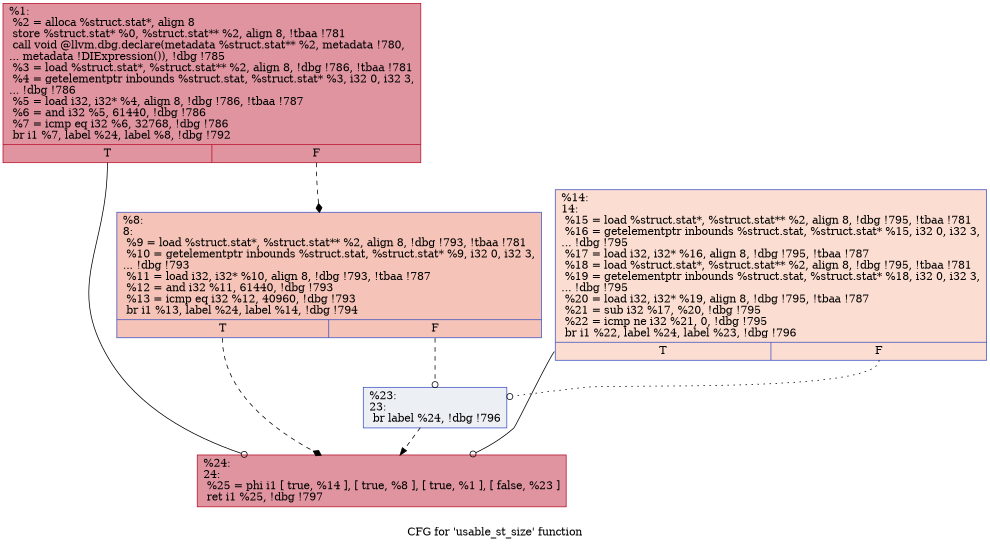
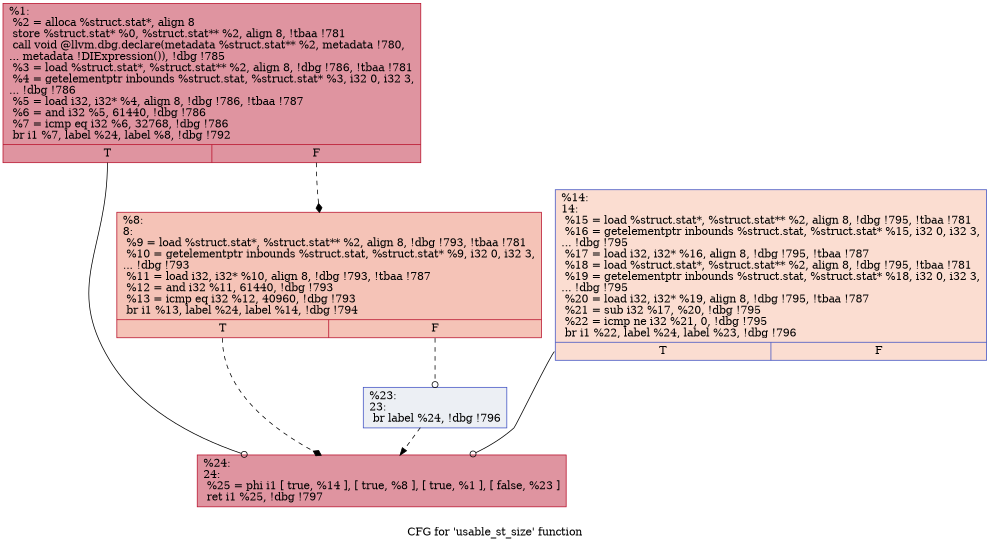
node "%8:": color #3d50c3ff -> #b70d28ff
edge "%14:" -> "%23:": removed
